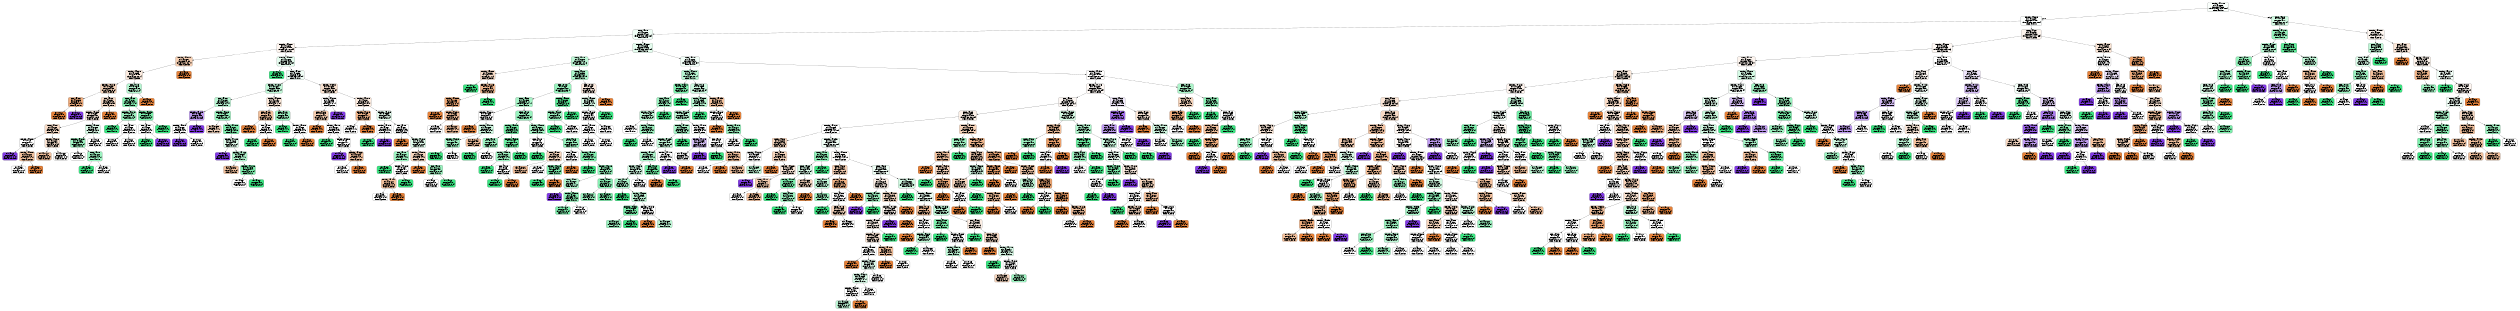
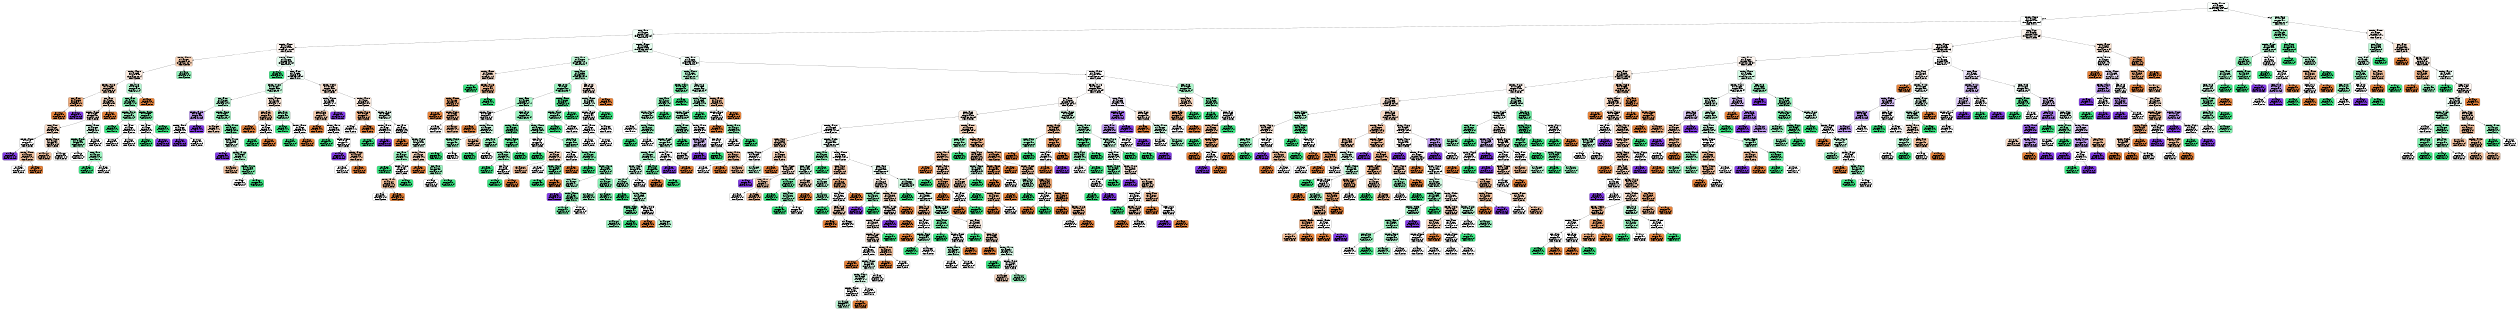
node "gini = 0.0 samples = 7 value = [0, 7, 0] class = Shirt": added
node "gini = 0.0 samples = 8 value = [8, 0, 0] class = Jacket": fillcolor #e58139 -> #93f1ba
node "gini = 0.0 samples = 4 value = [4, 0, 0] class = Jacket": added
node "gini = 0.5 samples = 4 value = [2, 0, 2] class = Jacket": removed
